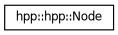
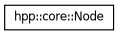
node "hpp::hpp::Node": label "hpp::hpp::Node" -> "hpp::core::Node"
